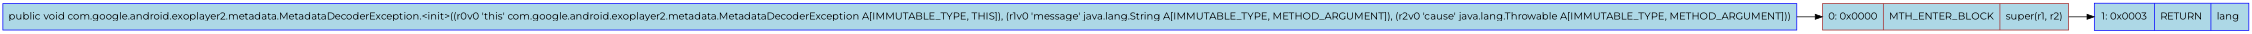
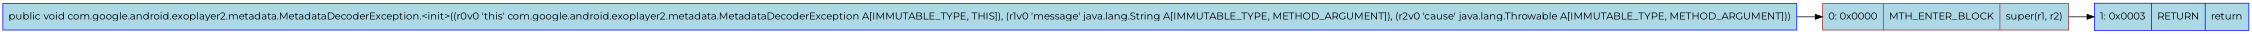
node "1: 0x0003": text "lang" -> "return"
